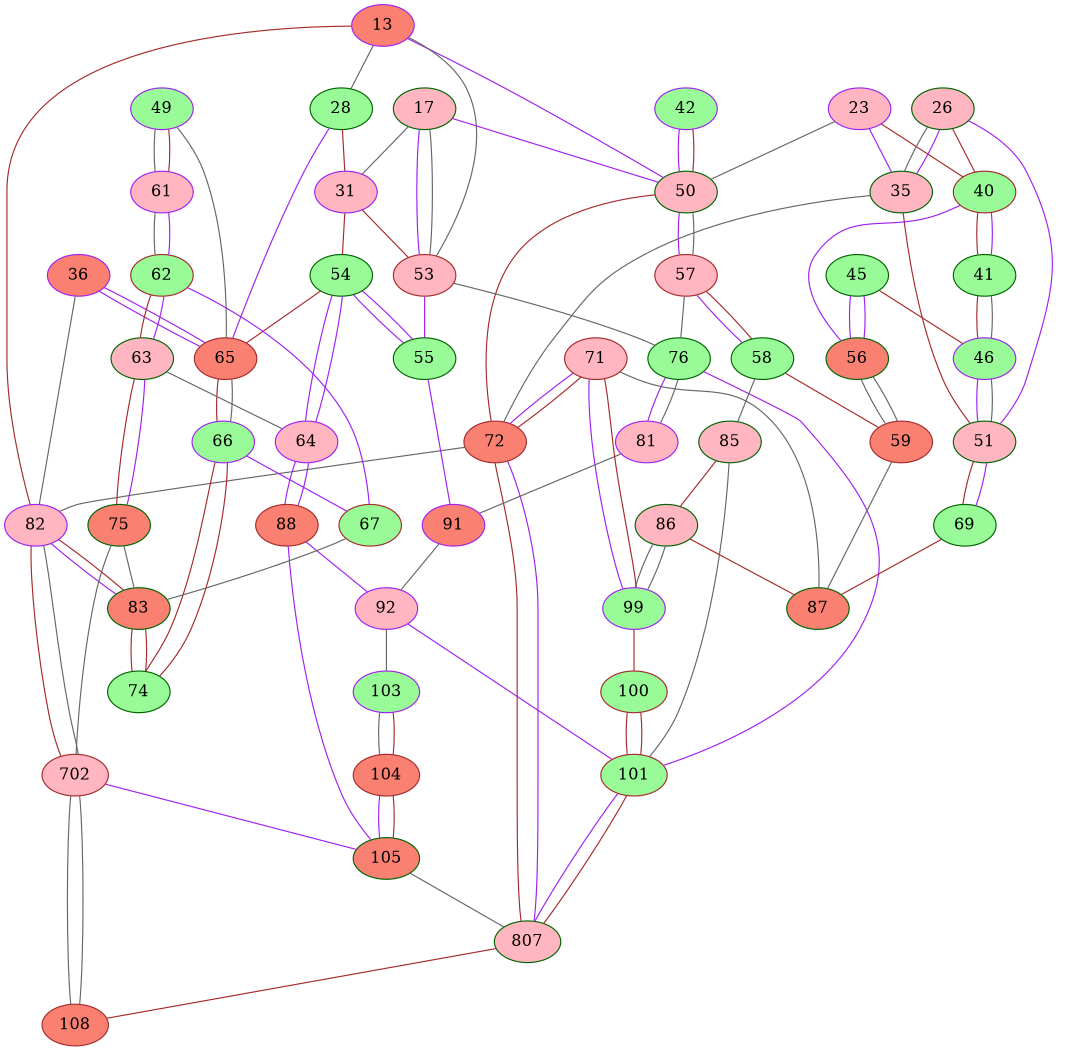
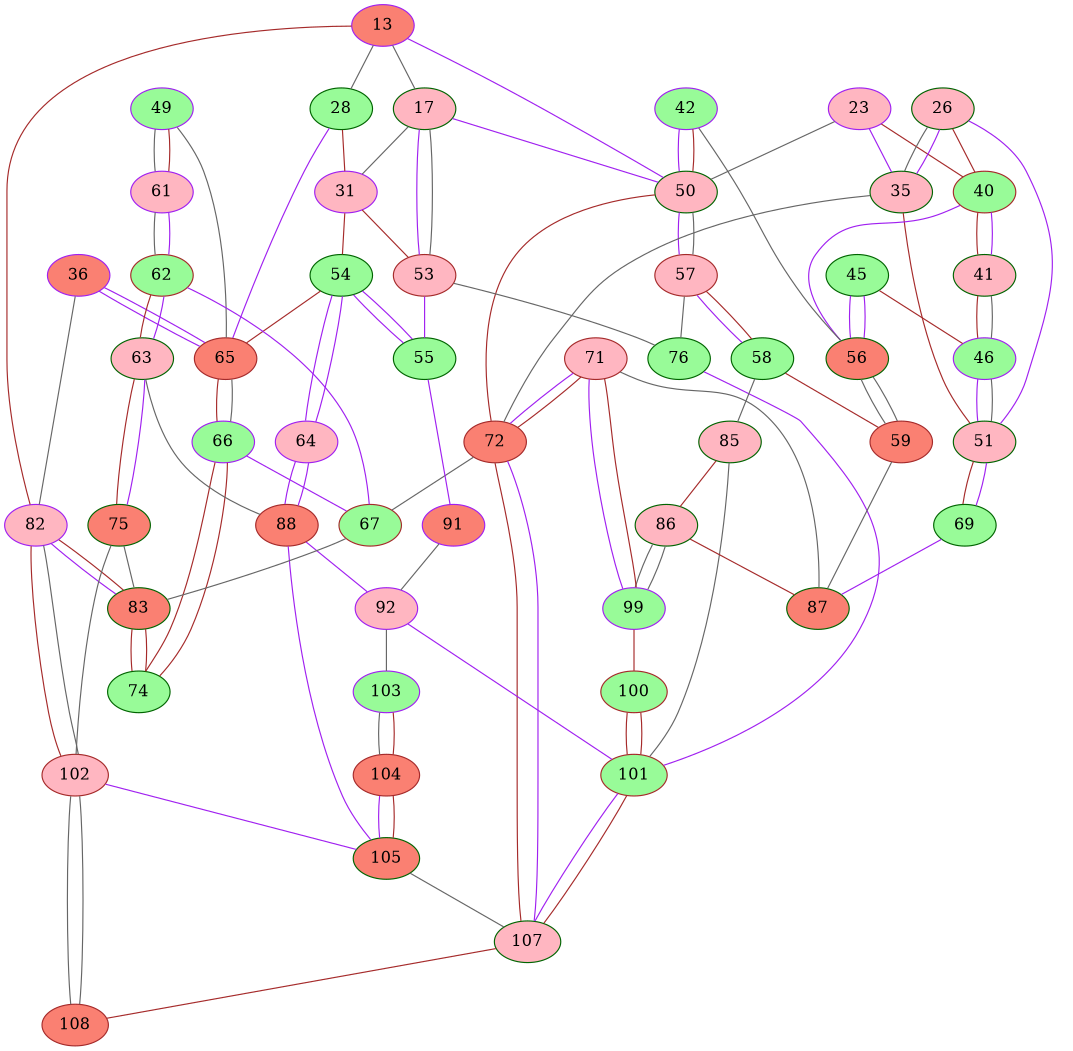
edge "13" -- "53": now "13" -- "17"
edge "42" -- "56": added
node "41": fillcolor palegreen -> lightpink
edge "63" -- "64": now "63" -- "88"
node "81": removed
edge "72" -- "82": now "72" -- "67"
edge "69" -- "87": color brown -> purple
node "702": label "702" -> "102"
node "807": label "807" -> "107"
